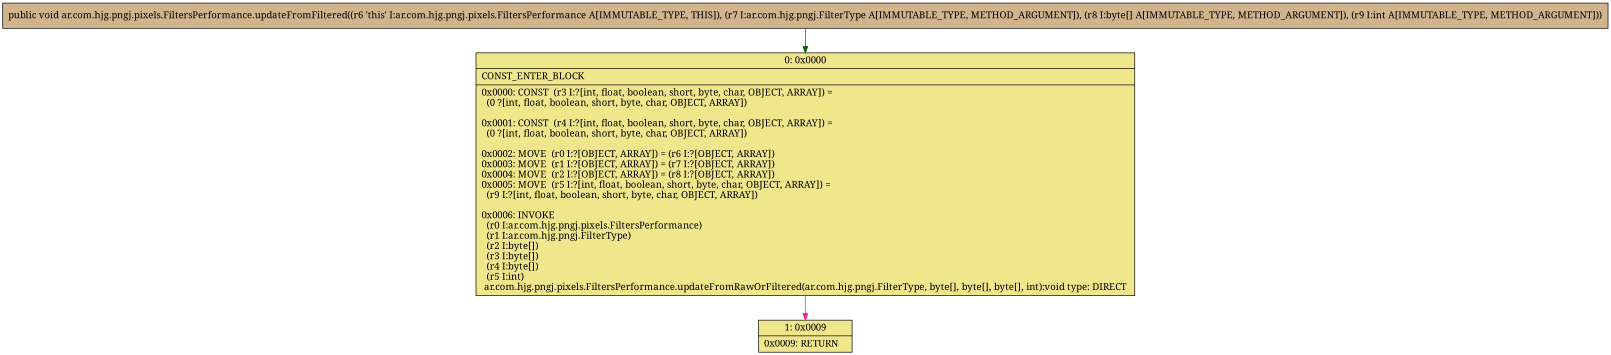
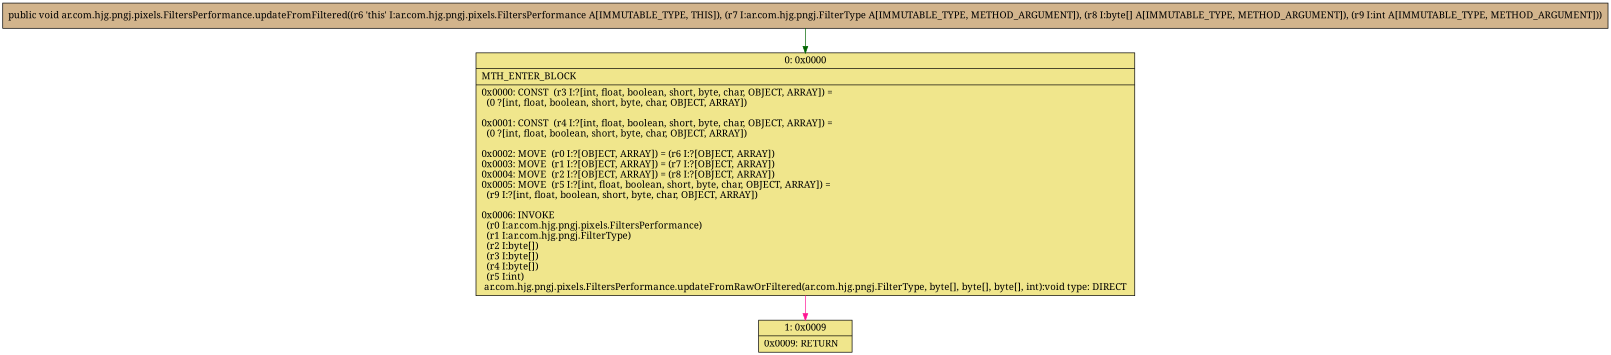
node "0: 0x0000": text "CONST_ENTER_BLOCK" -> "MTH_ENTER_BLOCK"
